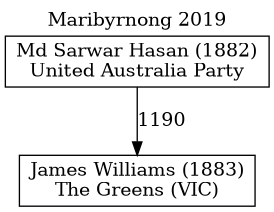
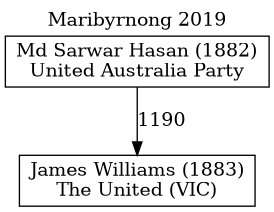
node "James Williams (1883) The Greens (VIC)": label "James Williams (1883) The Greens (VIC)" -> "James Williams (1883) The United (VIC)"
